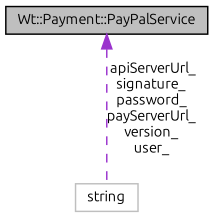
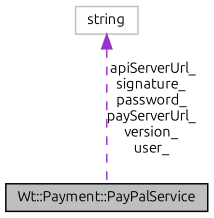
edge "string" -> "Wt::Payment::PayPalService": reversed
